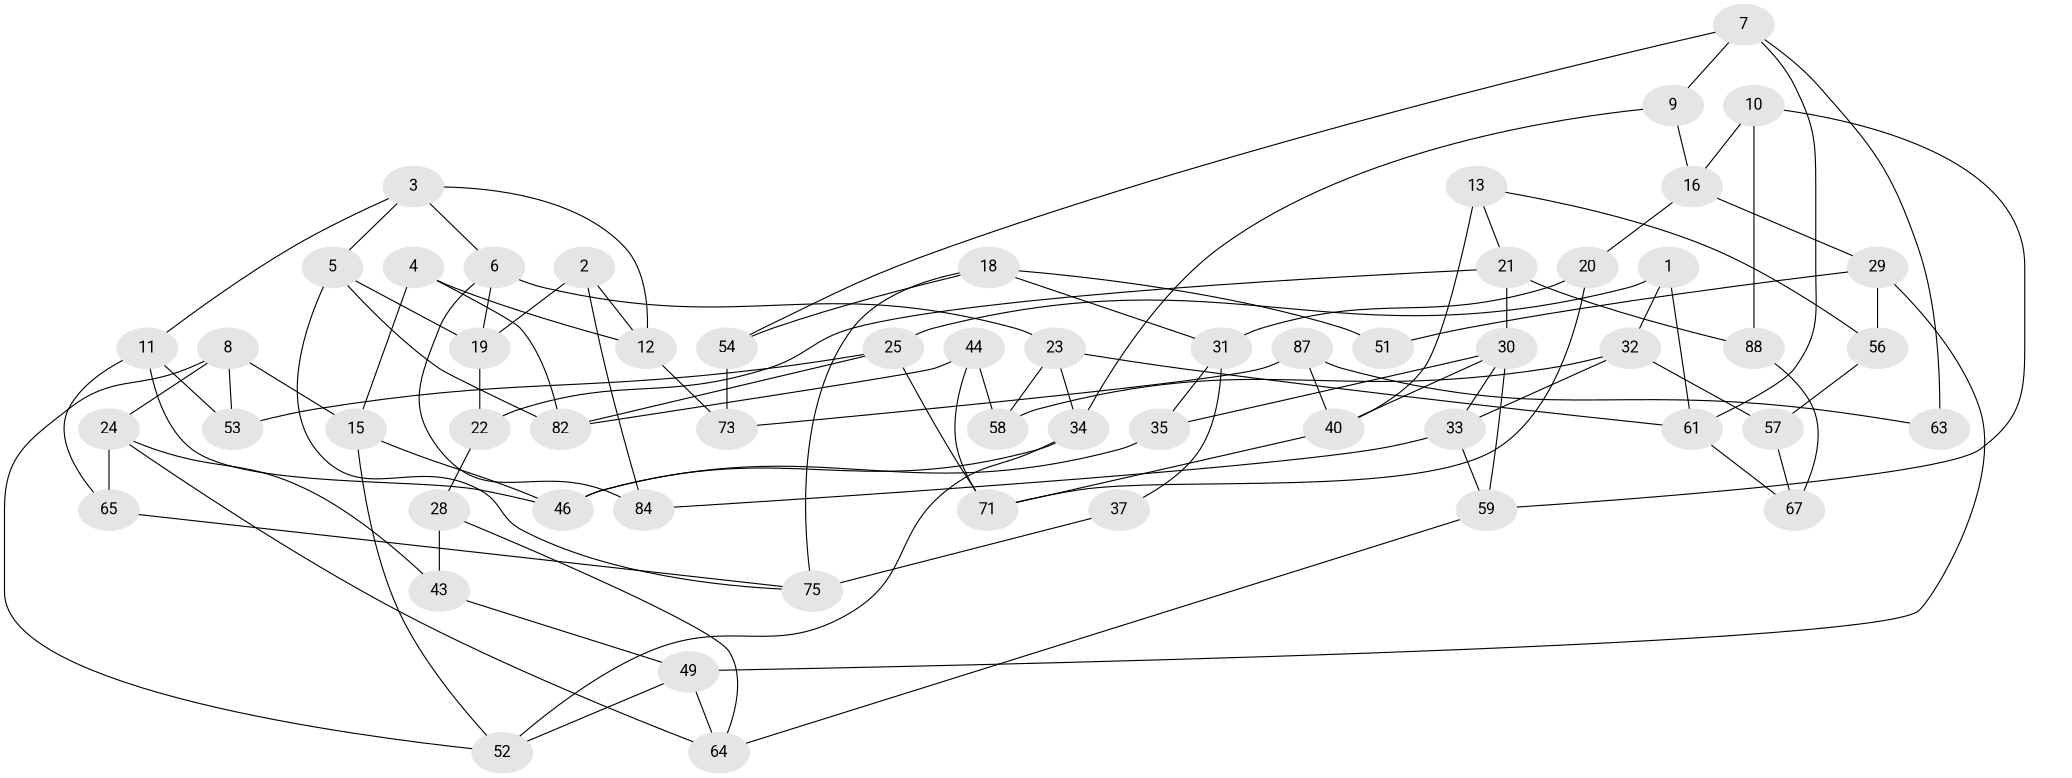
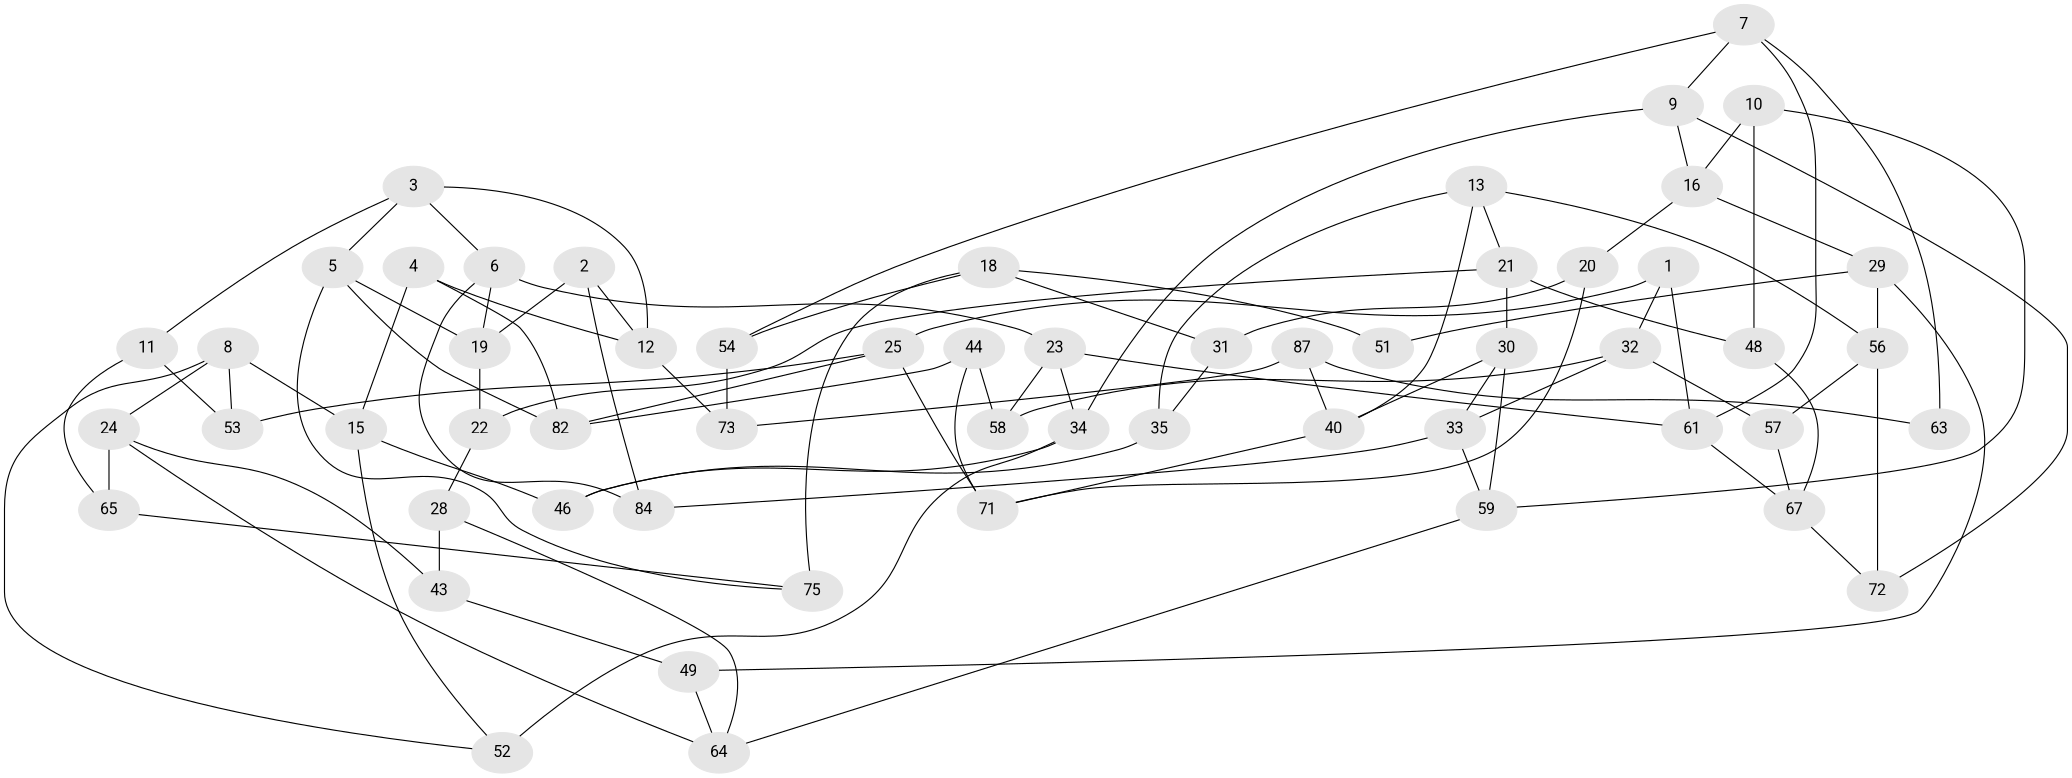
node "88": label "88" -> "48"
edge "30" -- "35": now "13" -- "35"
edge "11" -- "46": removed
node "37": removed
node "72": added
edge "49" -- "52": removed
